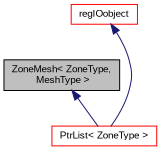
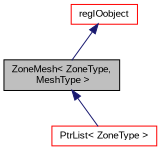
edge "PtrList< ZoneType >" -> "regIOobject": now "ZoneMesh< ZoneType, MeshType >" -> "regIOobject"
